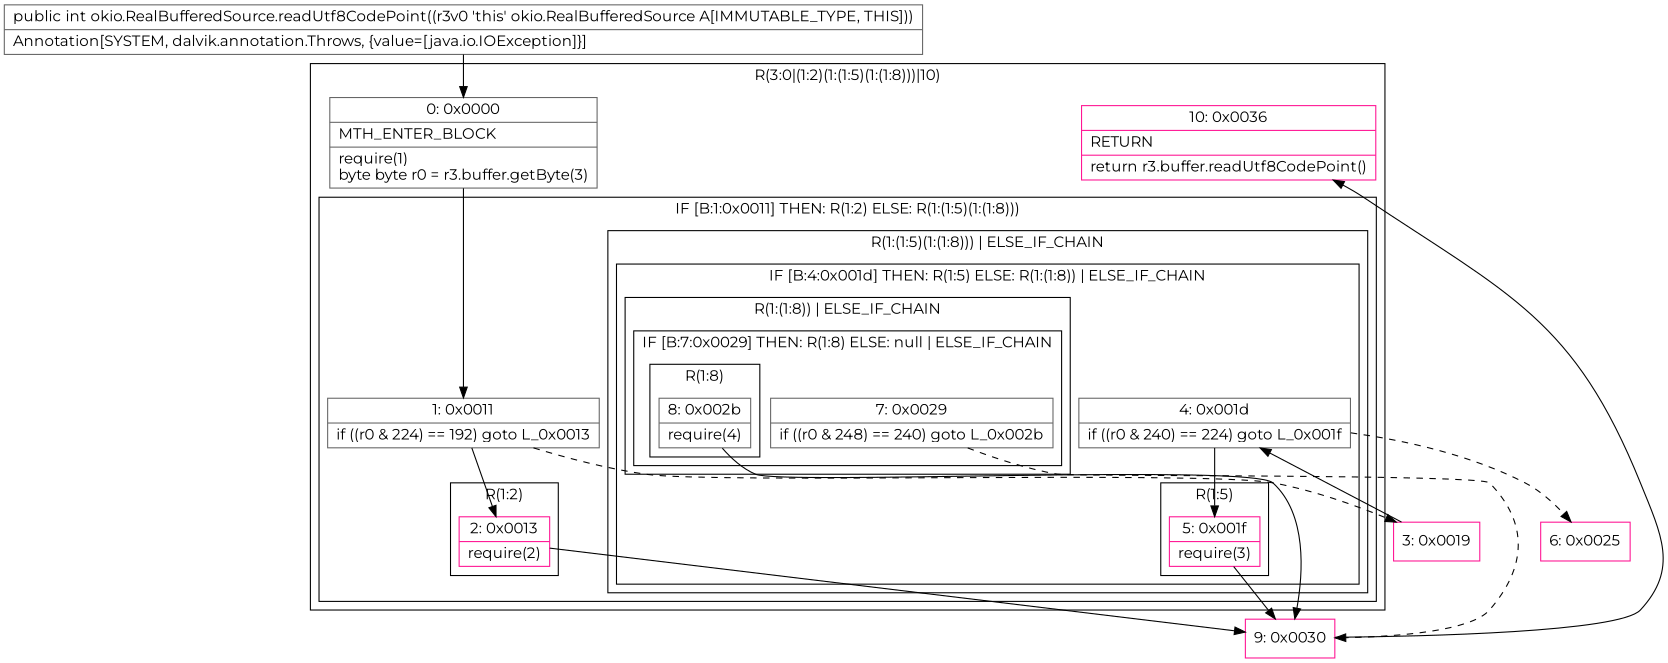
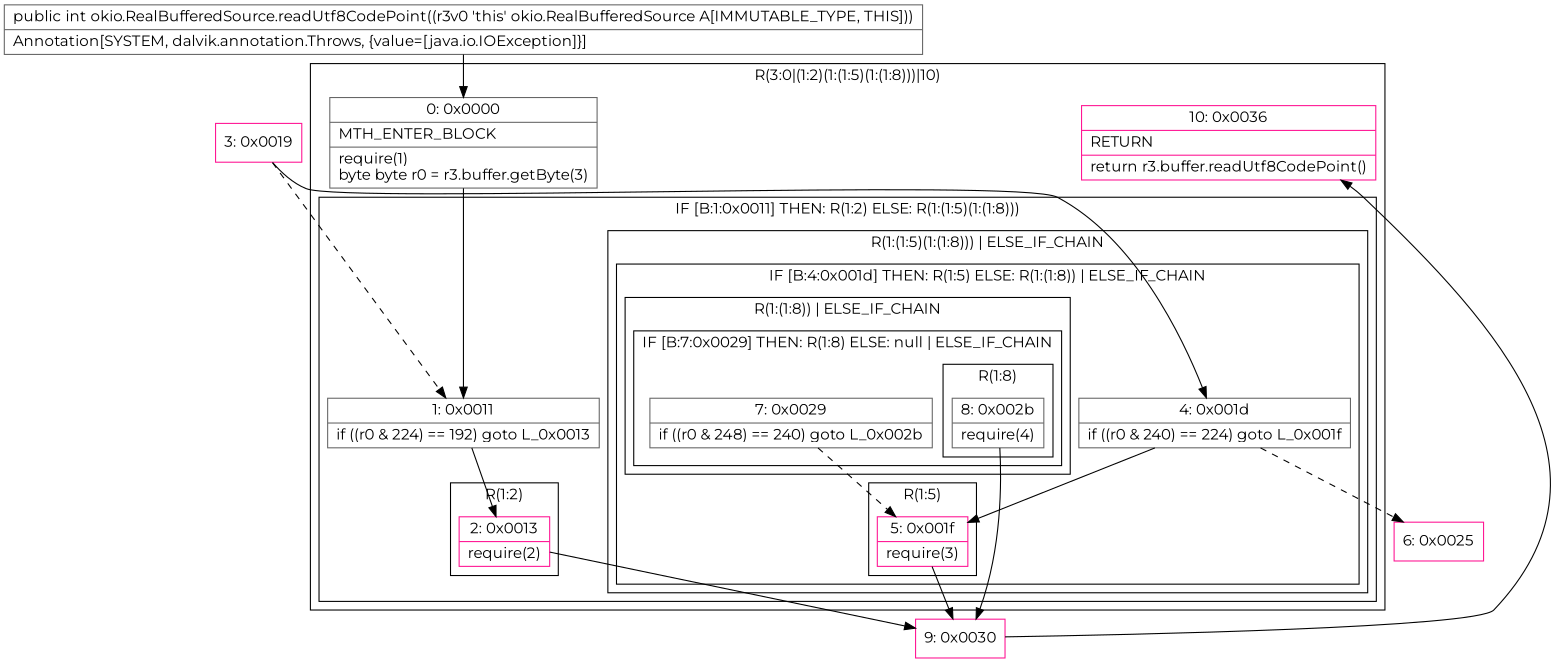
edge "7: 0x0029" -> "9: 0x0030": now "7: 0x0029" -> "5: 0x001f"
edge "1: 0x0011" -> "3: 0x0019": reversed
